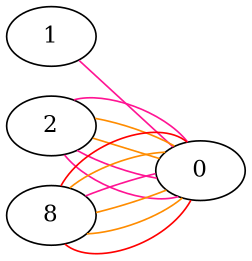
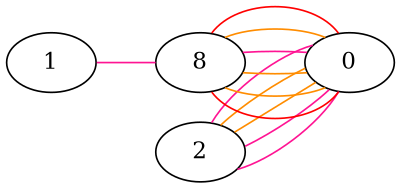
edge "1" -- "0": now "1" -- "8"
